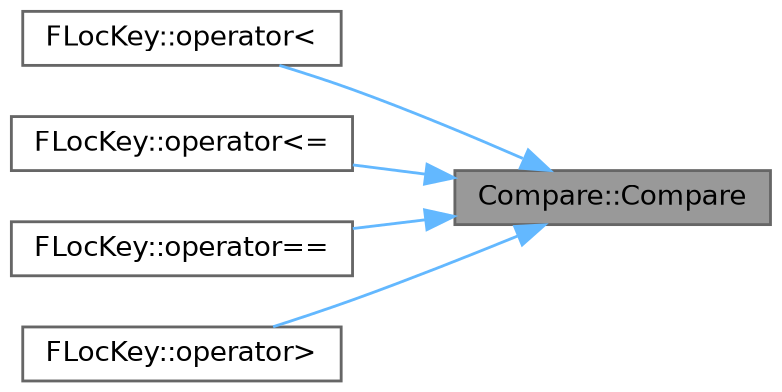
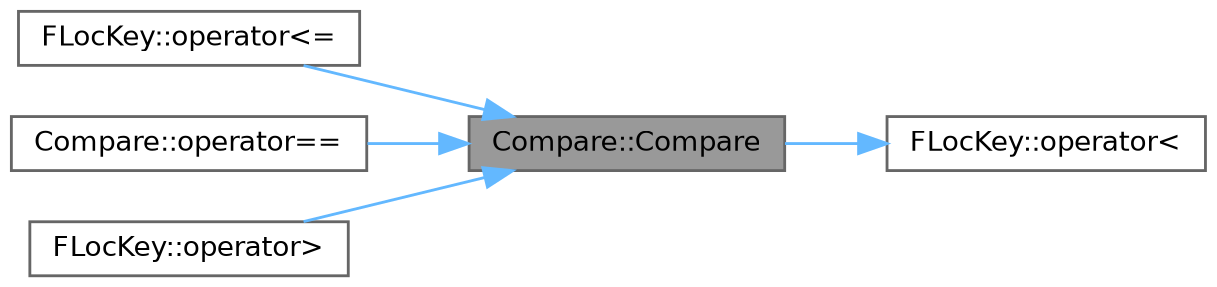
edge "FLocKey::operator<" -> "Compare::Compare": reversed
node "FLocKey::operator==": label "FLocKey::operator==" -> "Compare::operator=="
